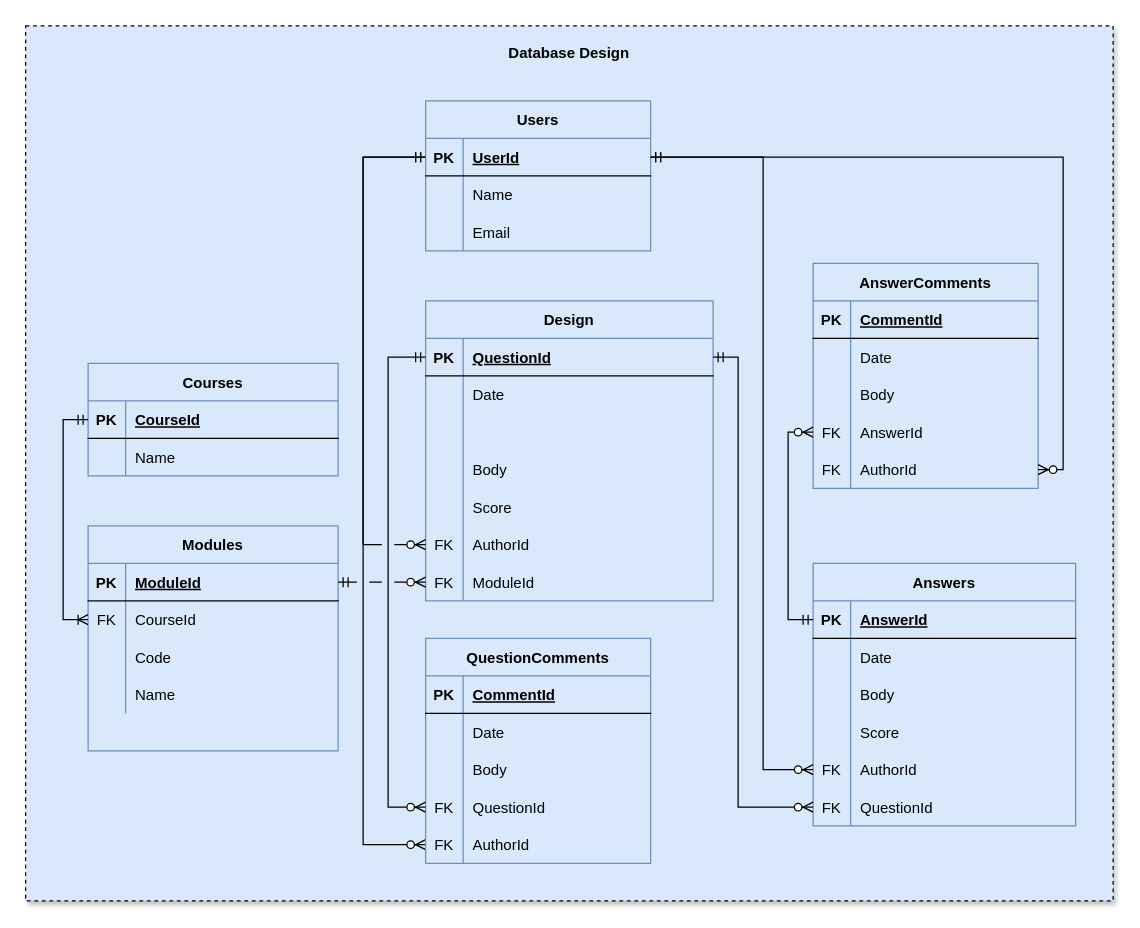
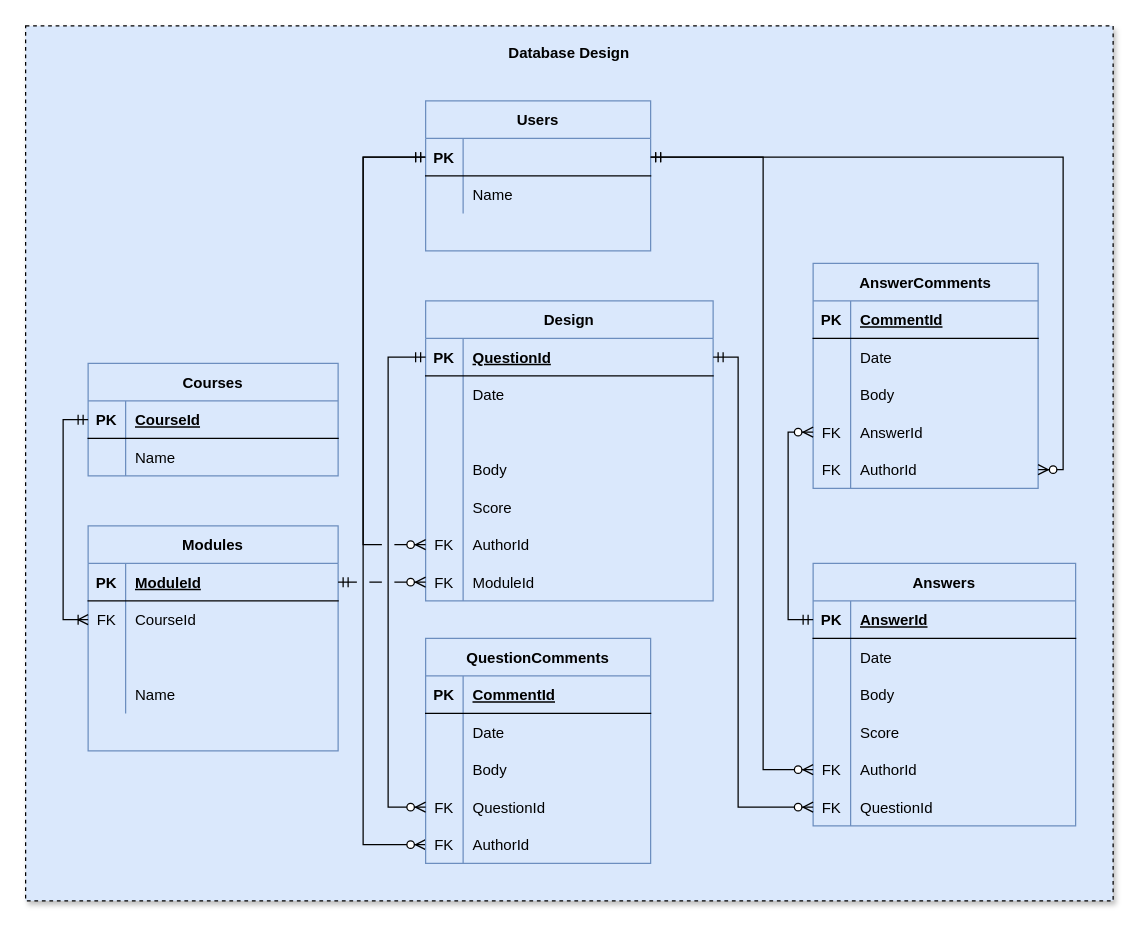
node "UserId": removed
node "Email": removed
node "Code": removed
